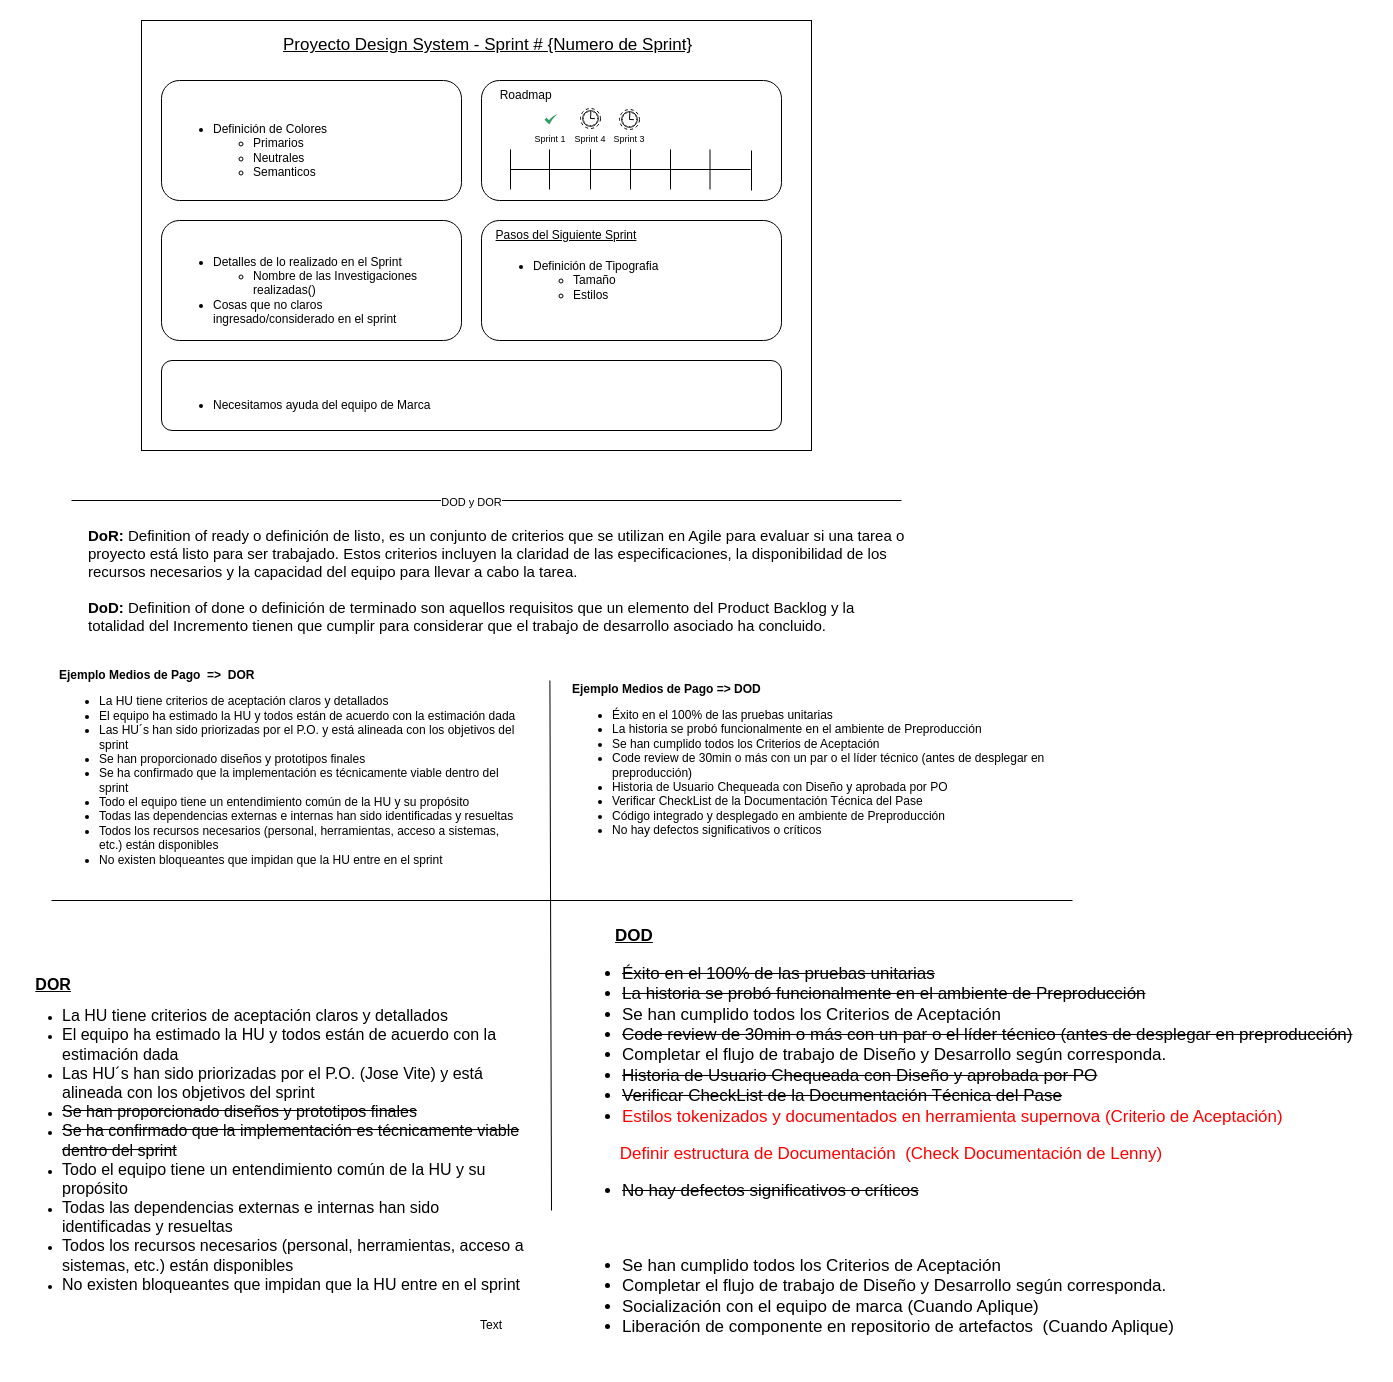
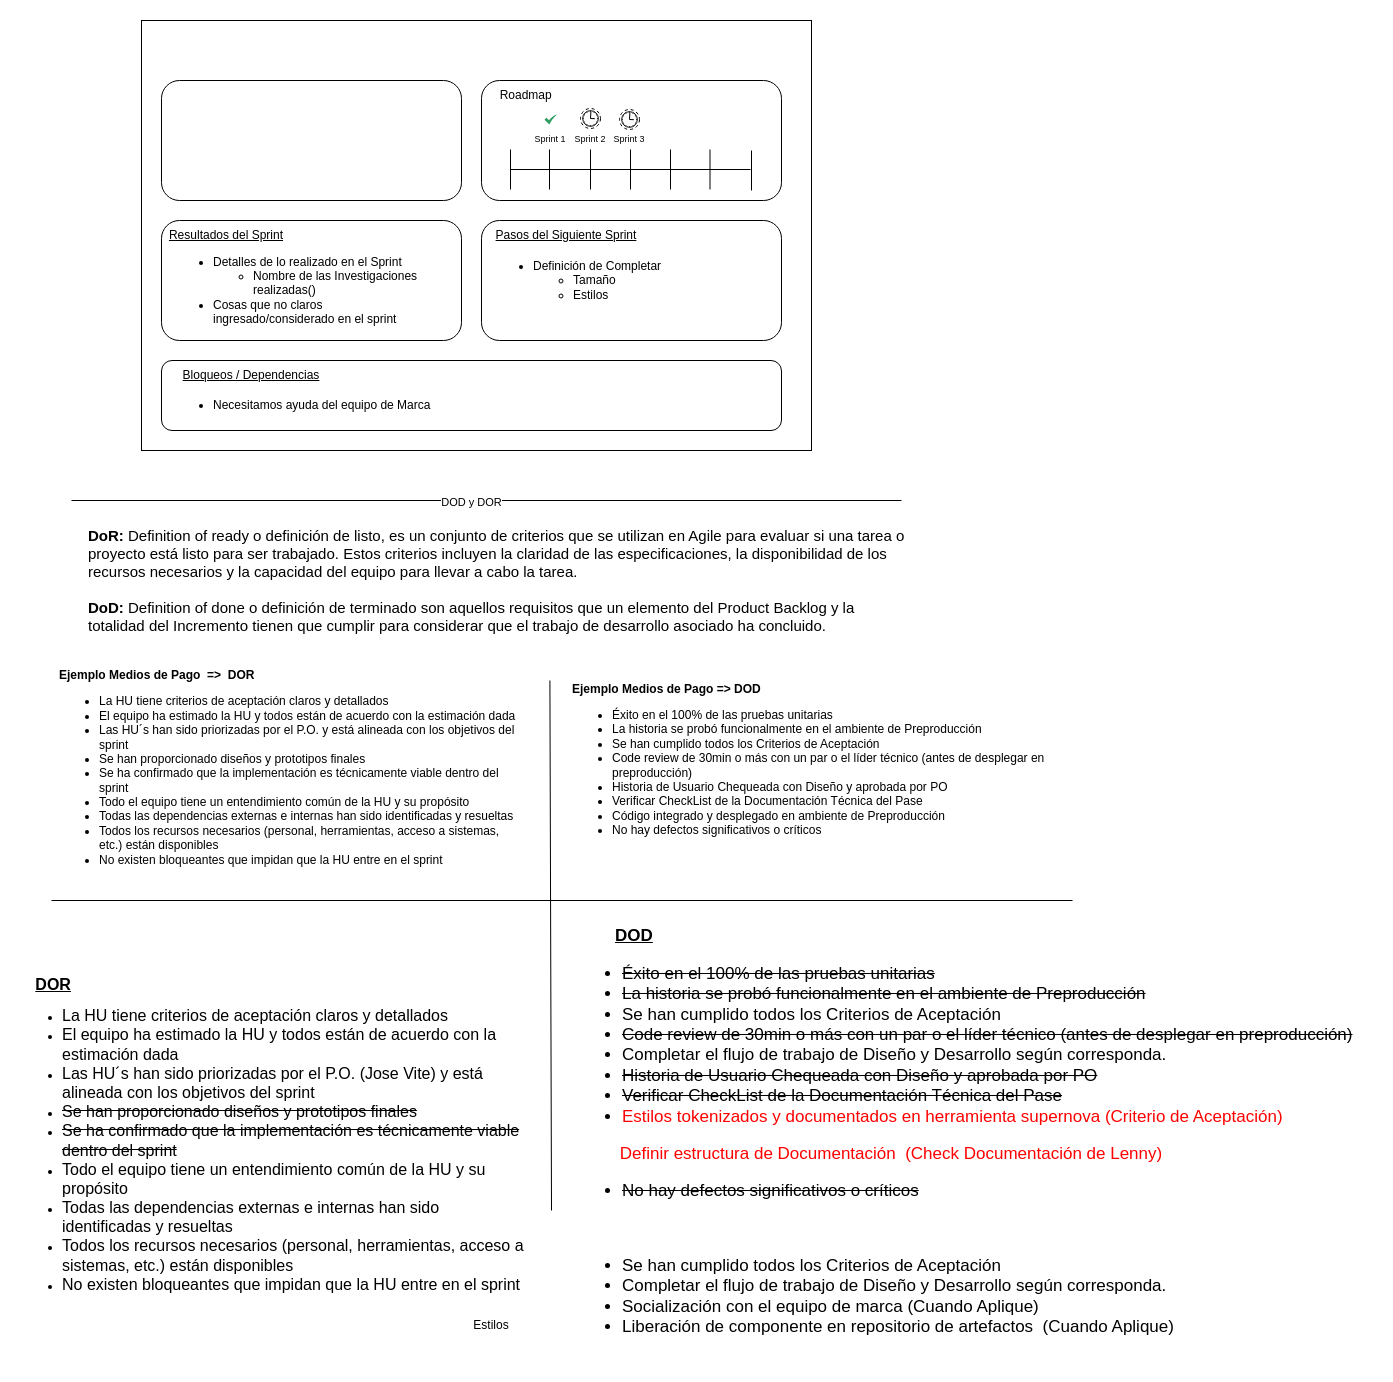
node "Proyecto Design System - Sprint # {Numero de Sprint}": removed
node "Sprint 4": label "Sprint 4" -> "Sprint 2"
node "Definición de Colores Primarios Neutrales Semanticos": removed
node "Resultados del Sprint": added
node "Definición de Tipografia Tamaño Estilos": label "Definición de Tipografia Tamaño Estilos" -> "Definición de Completar Tamaño Estilos"
node "Bloqueos / Dependencias": added
node "Text": label "Text" -> "Estilos"
